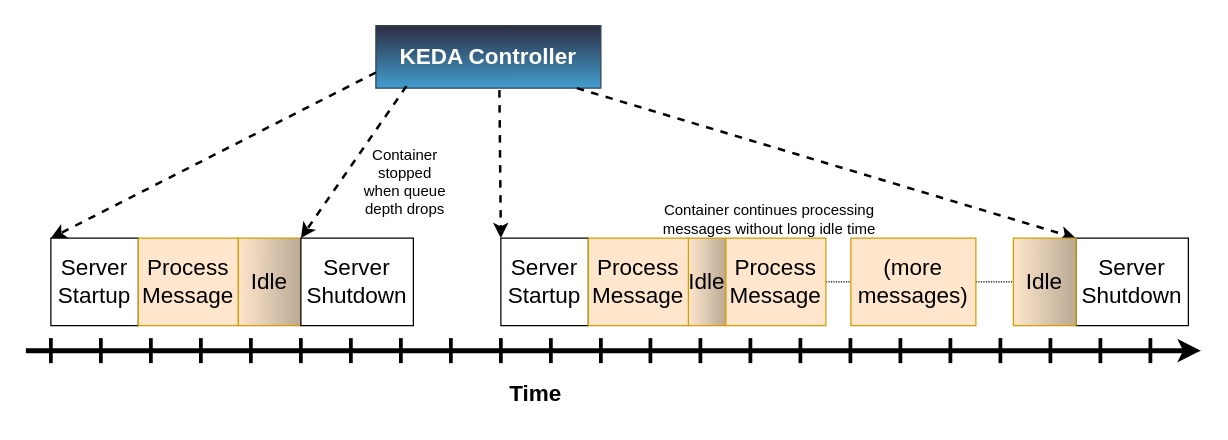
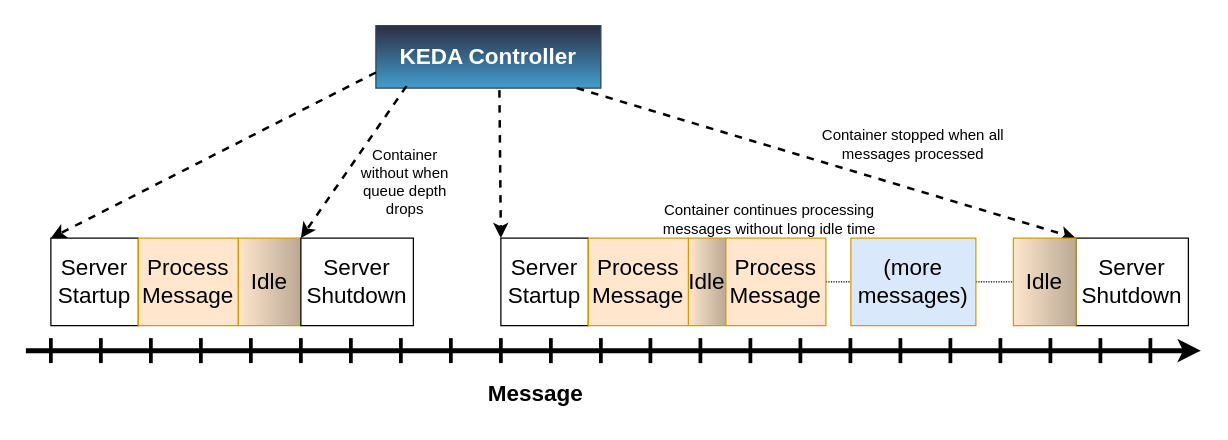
node "Container stopped when all messages processed": added
node "Container stopped when queue depth drops": label "Container stopped when queue depth drops" -> "Container without when queue depth drops"
node "(more messages)": fillcolor #ffe6cc -> #dae8fc
node "Time": label "Time" -> "Message"
